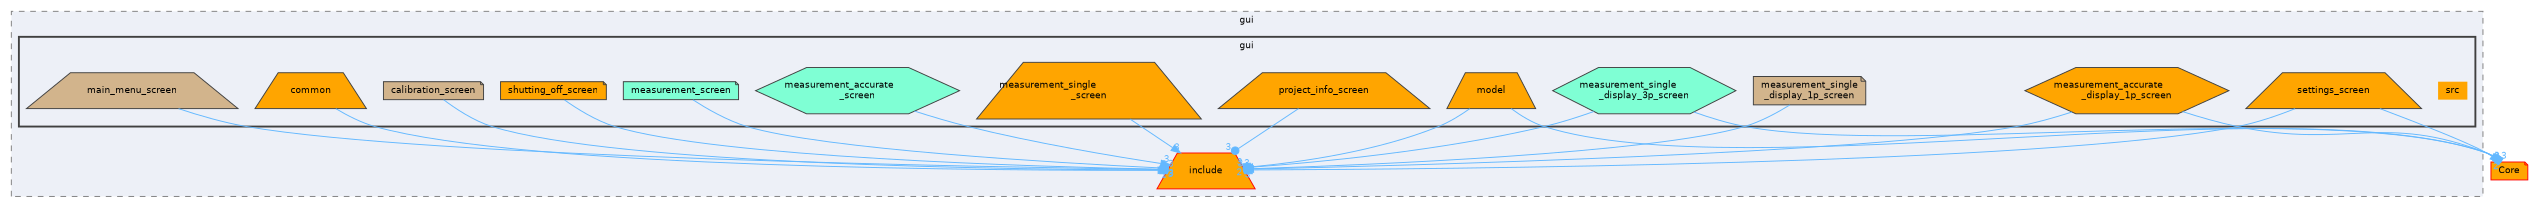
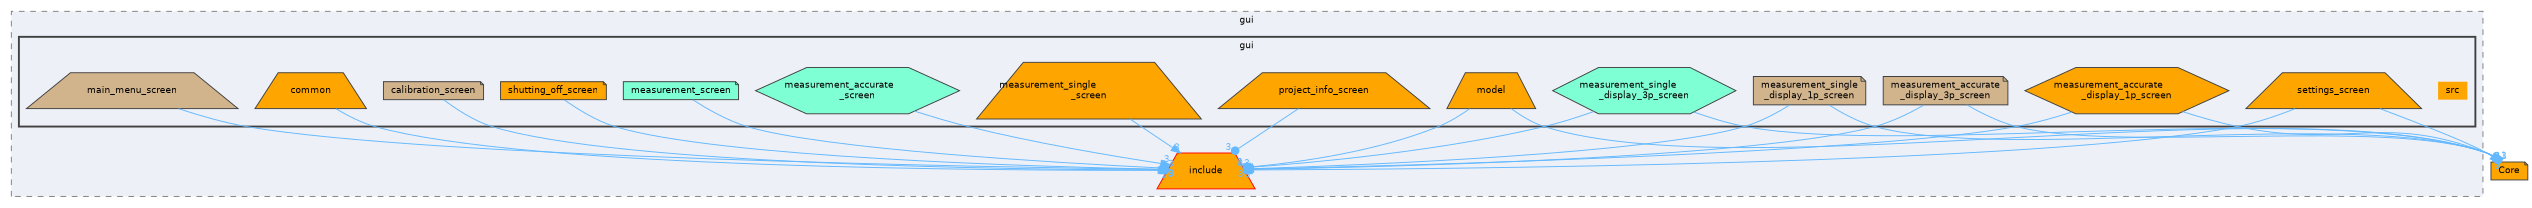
node "measurement_accurate _display_3p_screen": added
edge "measurement_single _display_1p_screen" -> "Core": added
node "Core": color red -> grey25
